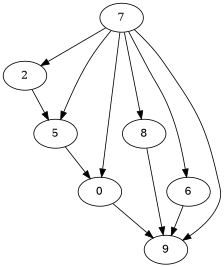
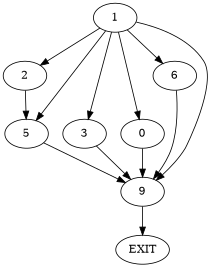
node "7": label "7" -> "1"
node "8": label "8" -> "3"
edge "5" -> "0": now "5" -> "9"
node "EXIT": added
